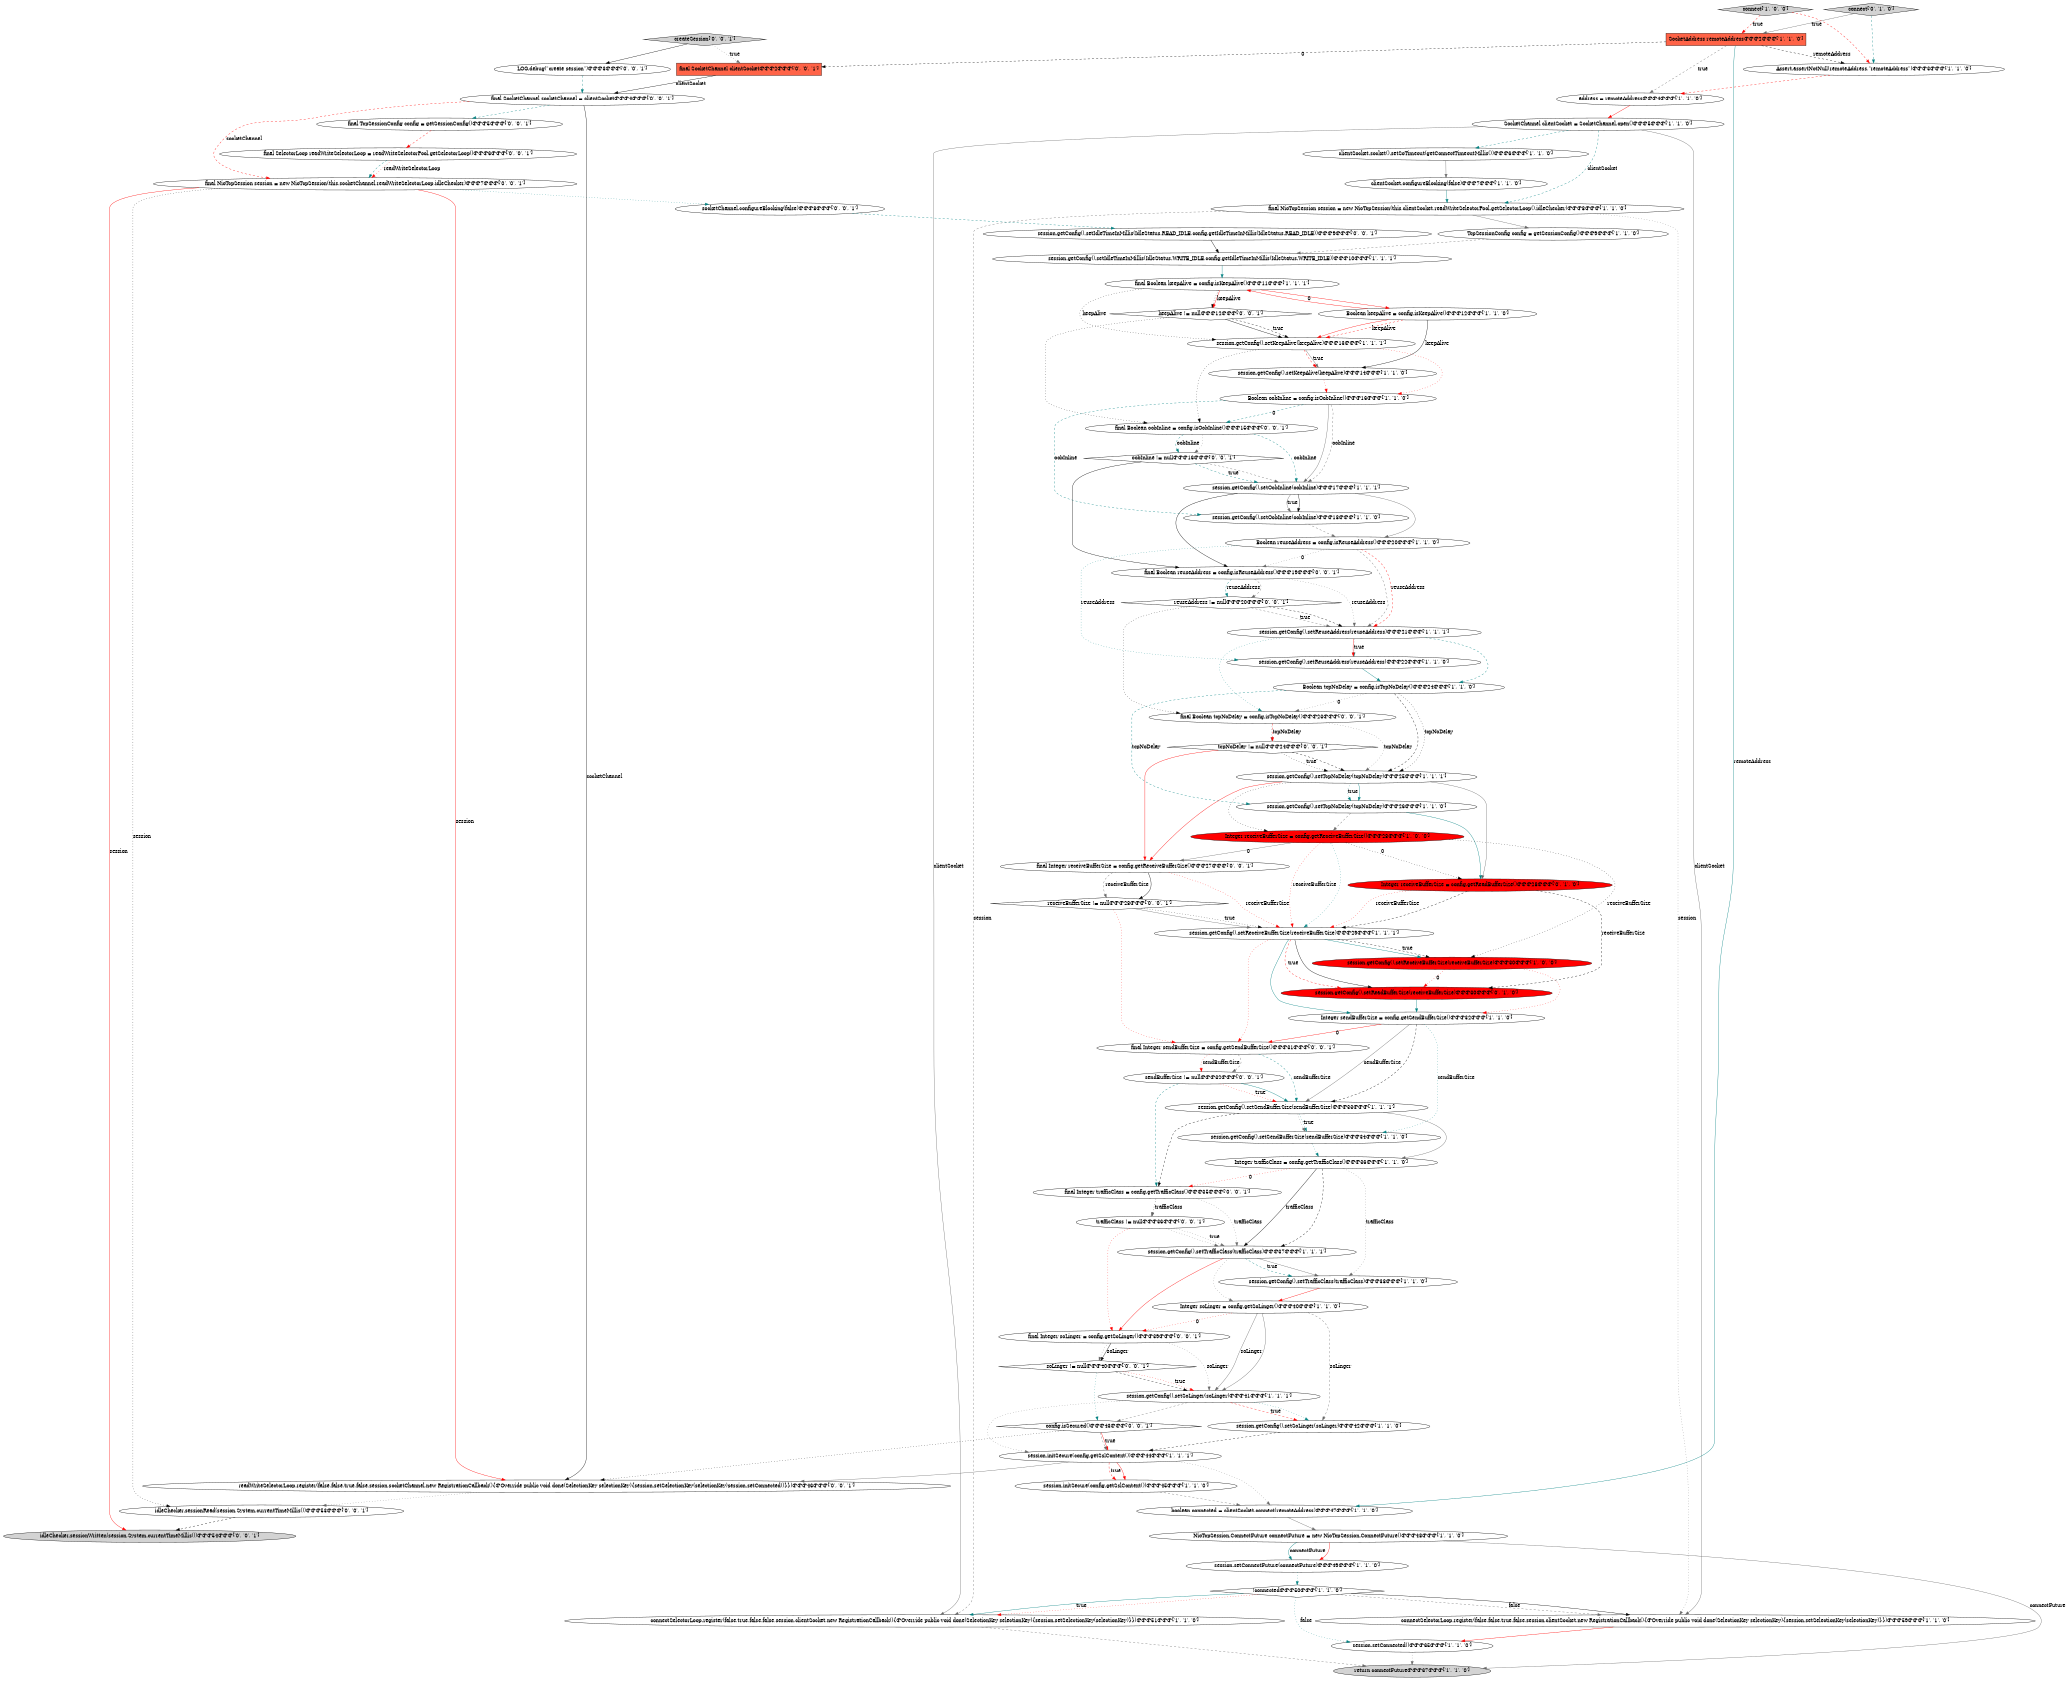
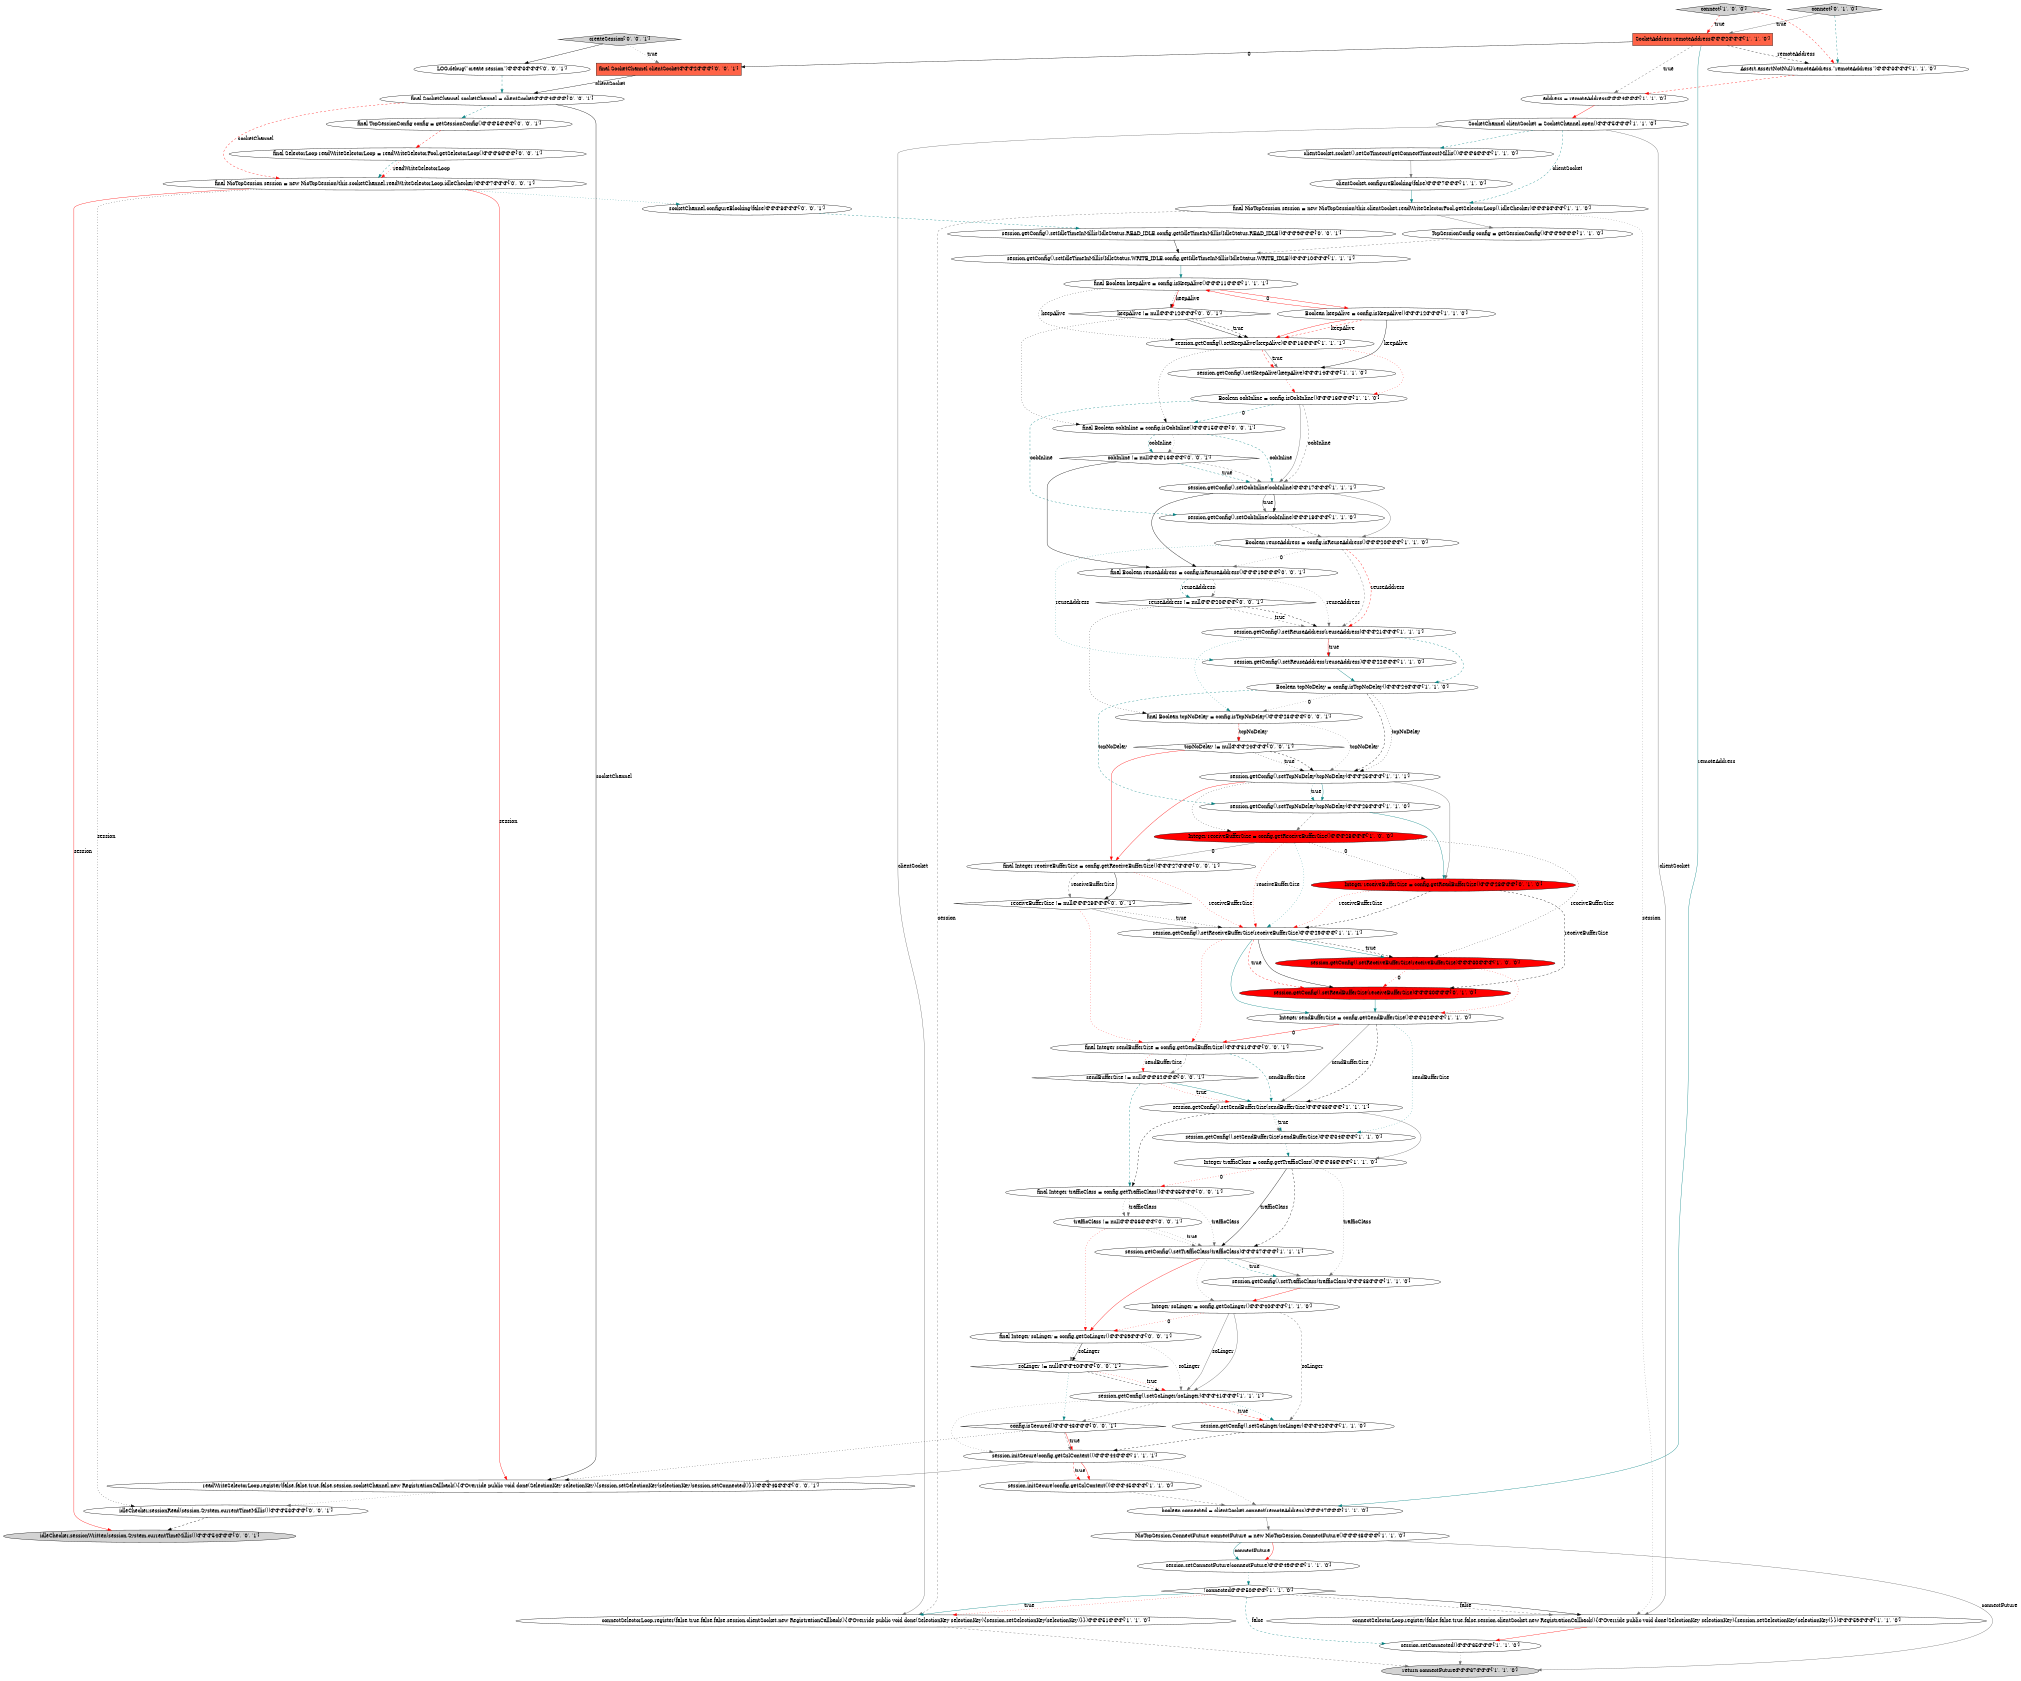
edge "SocketAddress remoteAddress@@@2@@@['1', '1', '0']" -> "final SocketChannel clientSocket@@@2@@@['0', '0', '1']": style dashed -> solid
node "sendBufferSize != null@@@32@@@['0', '0', '1']": shape ellipse -> diamond
edge "!connected@@@50@@@['1', '1', '0']" -> "session.setConnected()@@@65@@@['1', '1', '0']": style dotted -> dashed
